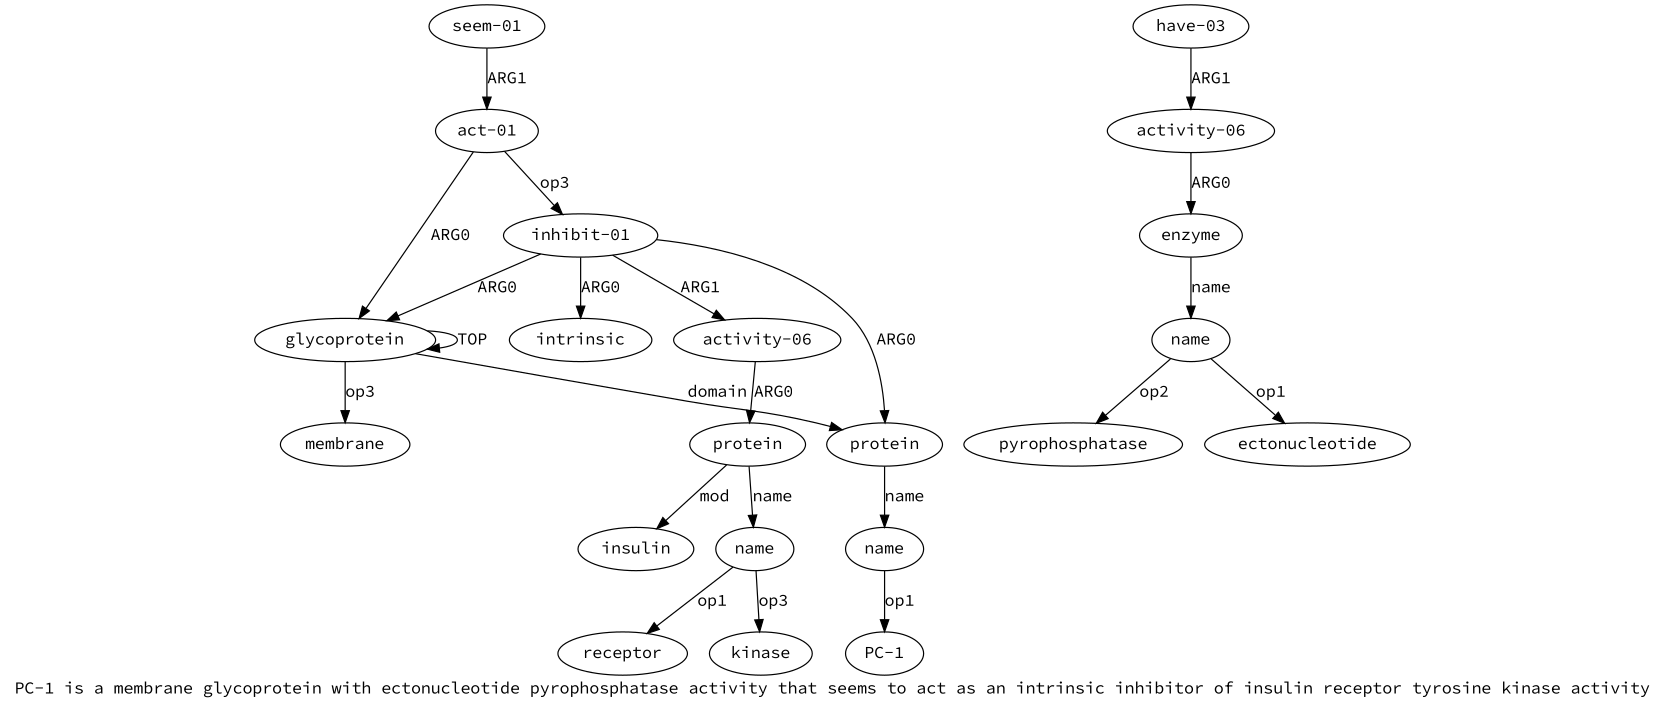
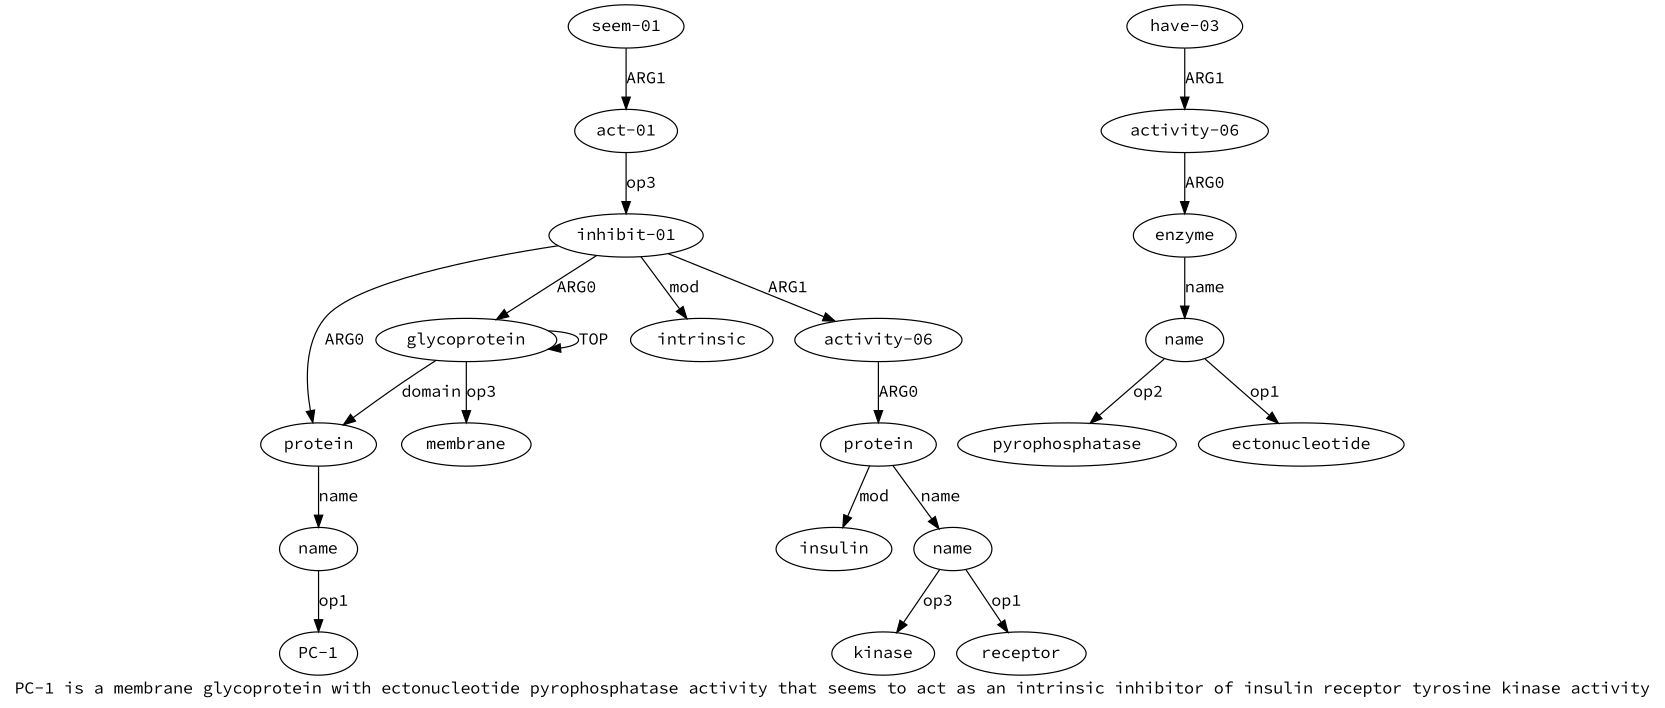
edge "act-01" -> "glycoprotein": removed, label "ARG0"
edge "inhibit-01" -> "intrinsic": label "ARG0" -> "mod"
